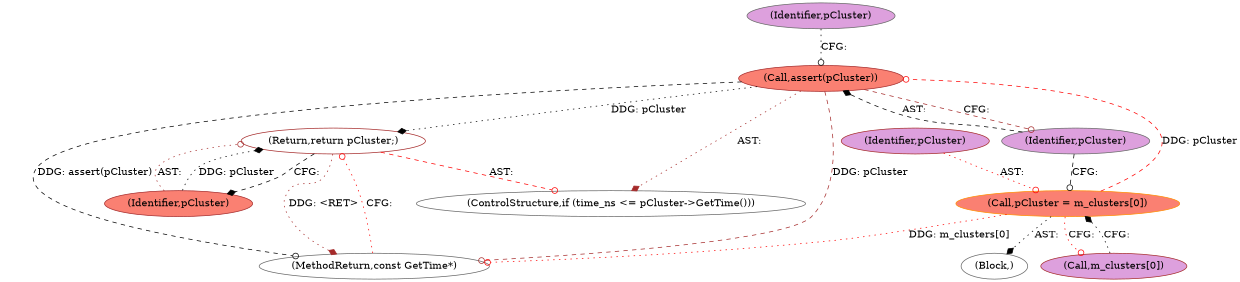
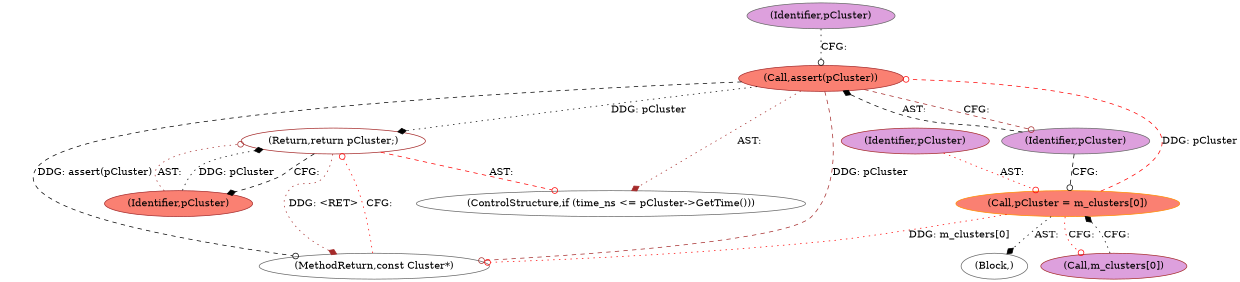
node "(MethodReturn,const GetTime*)": label "(MethodReturn,const GetTime*)" -> "(MethodReturn,const Cluster*)"
